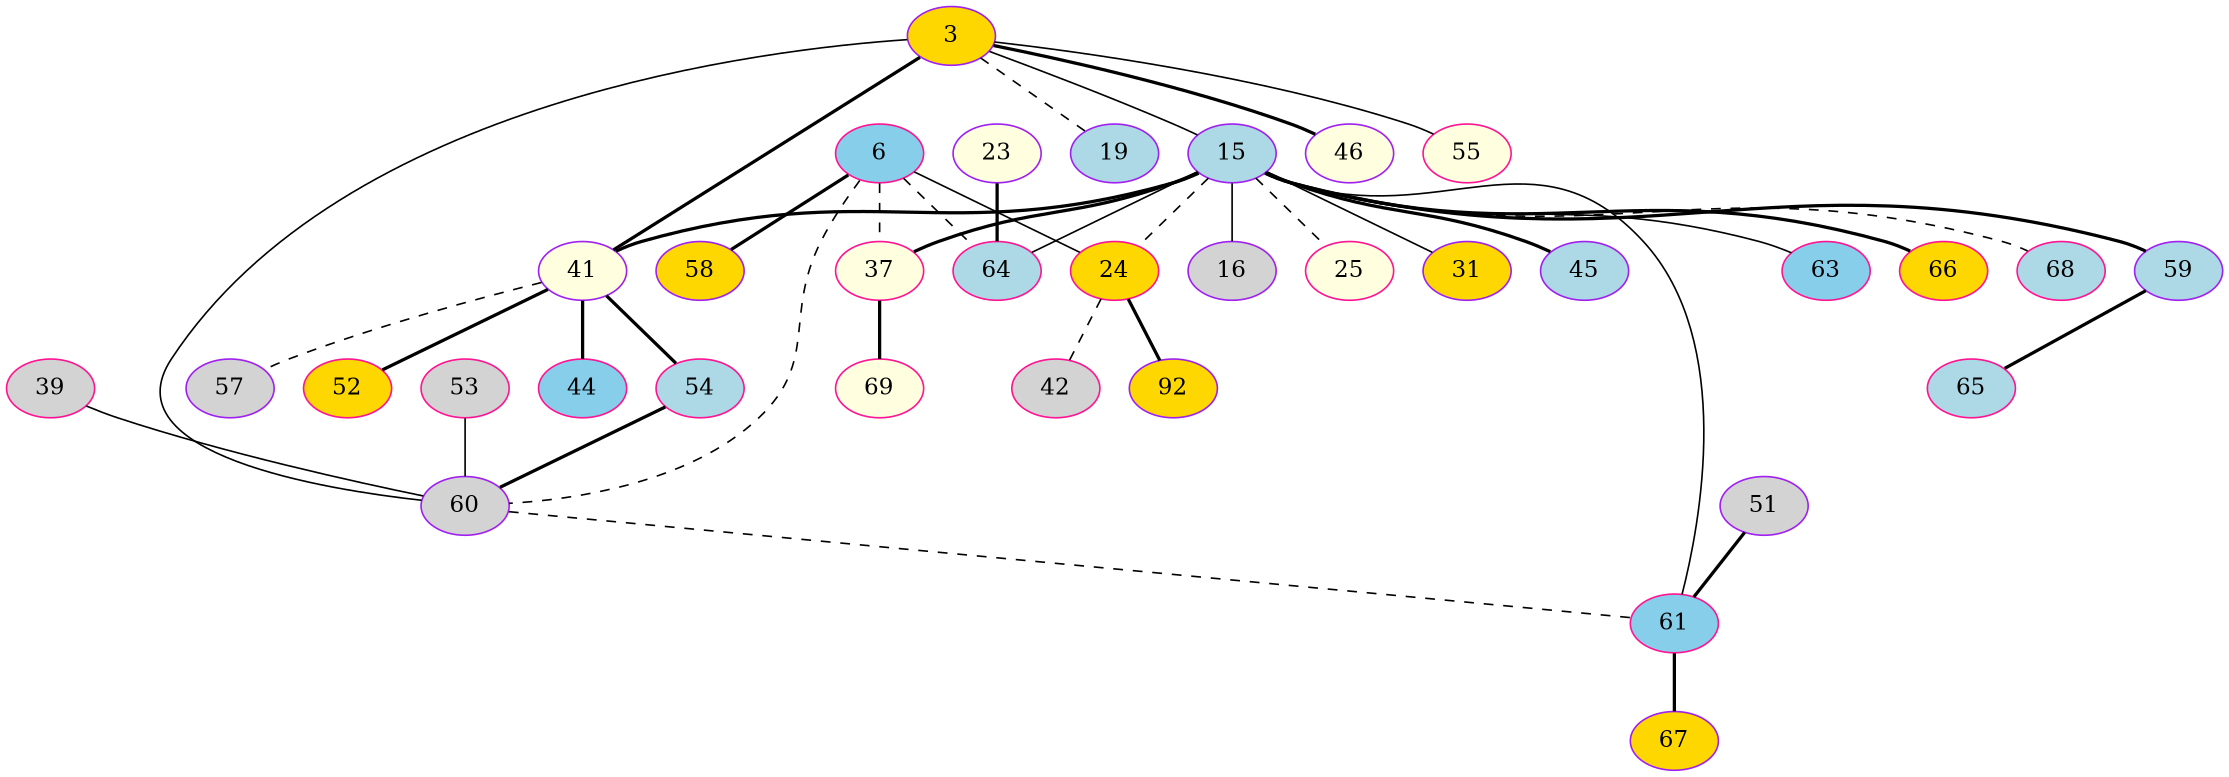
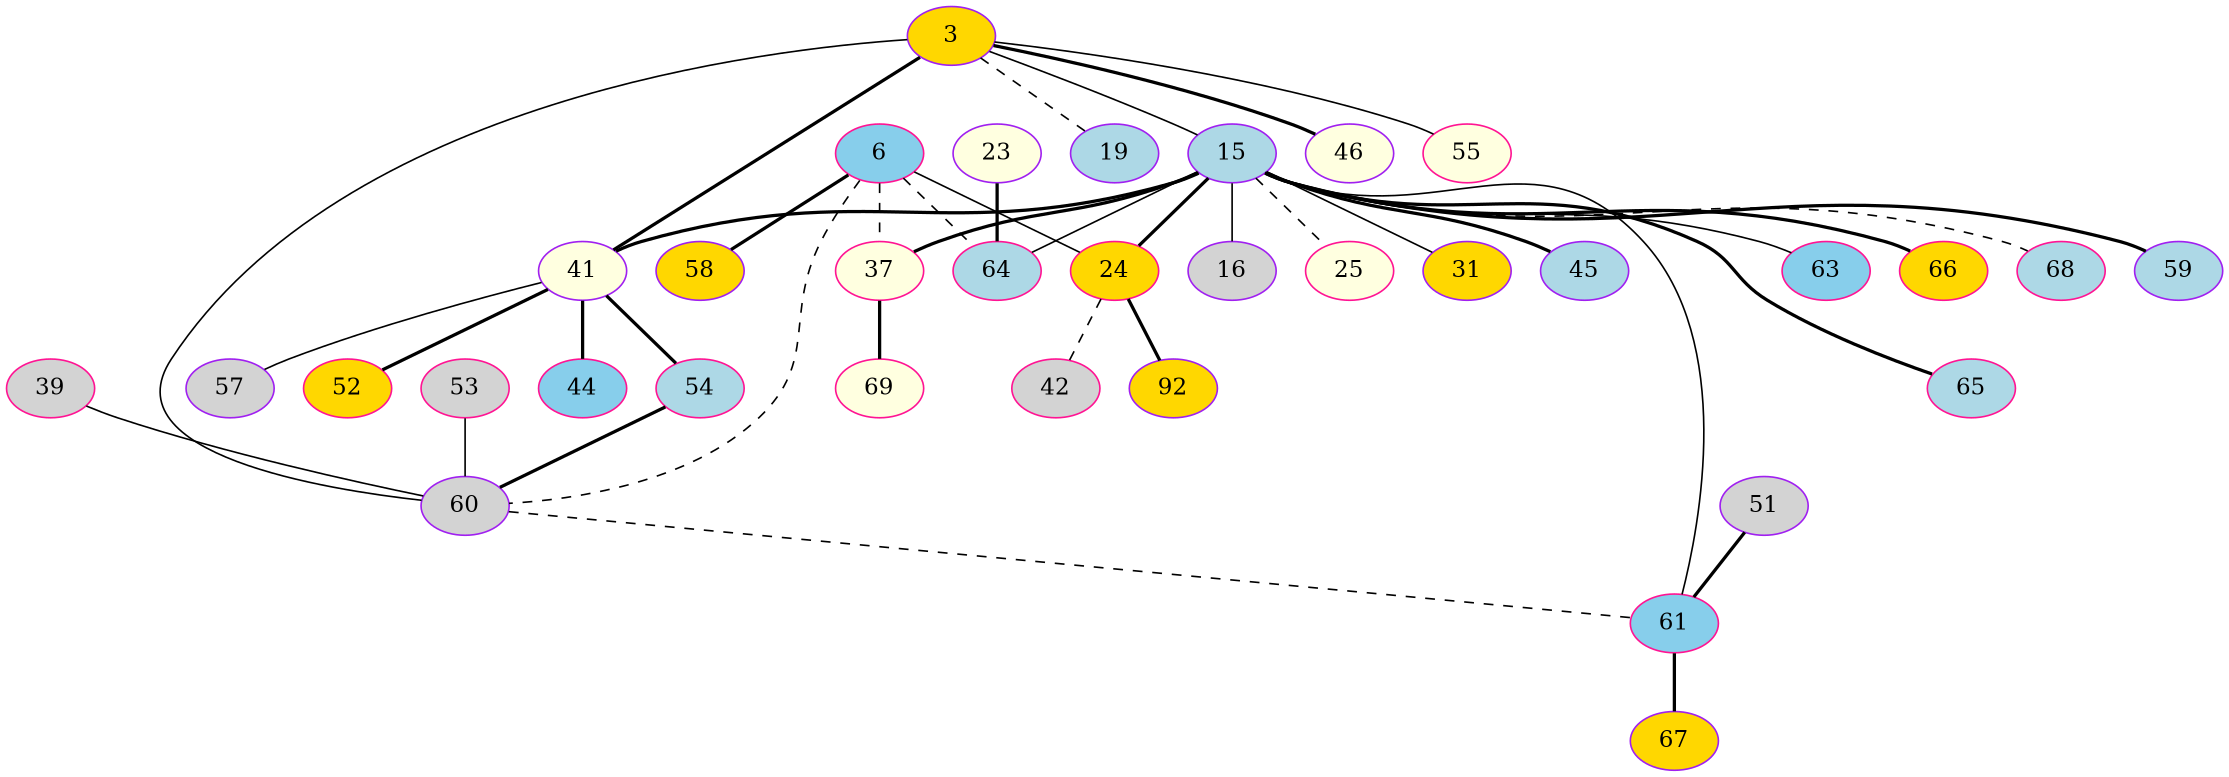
edge "15" -- "24": style dashed -> bold
edge "41" -- "57": style dashed -> solid
edge "59" -- "65": now "15" -- "65"
